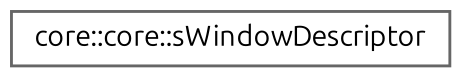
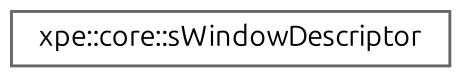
node "core::core::sWindowDescriptor": label "core::core::sWindowDescriptor" -> "xpe::core::sWindowDescriptor"
